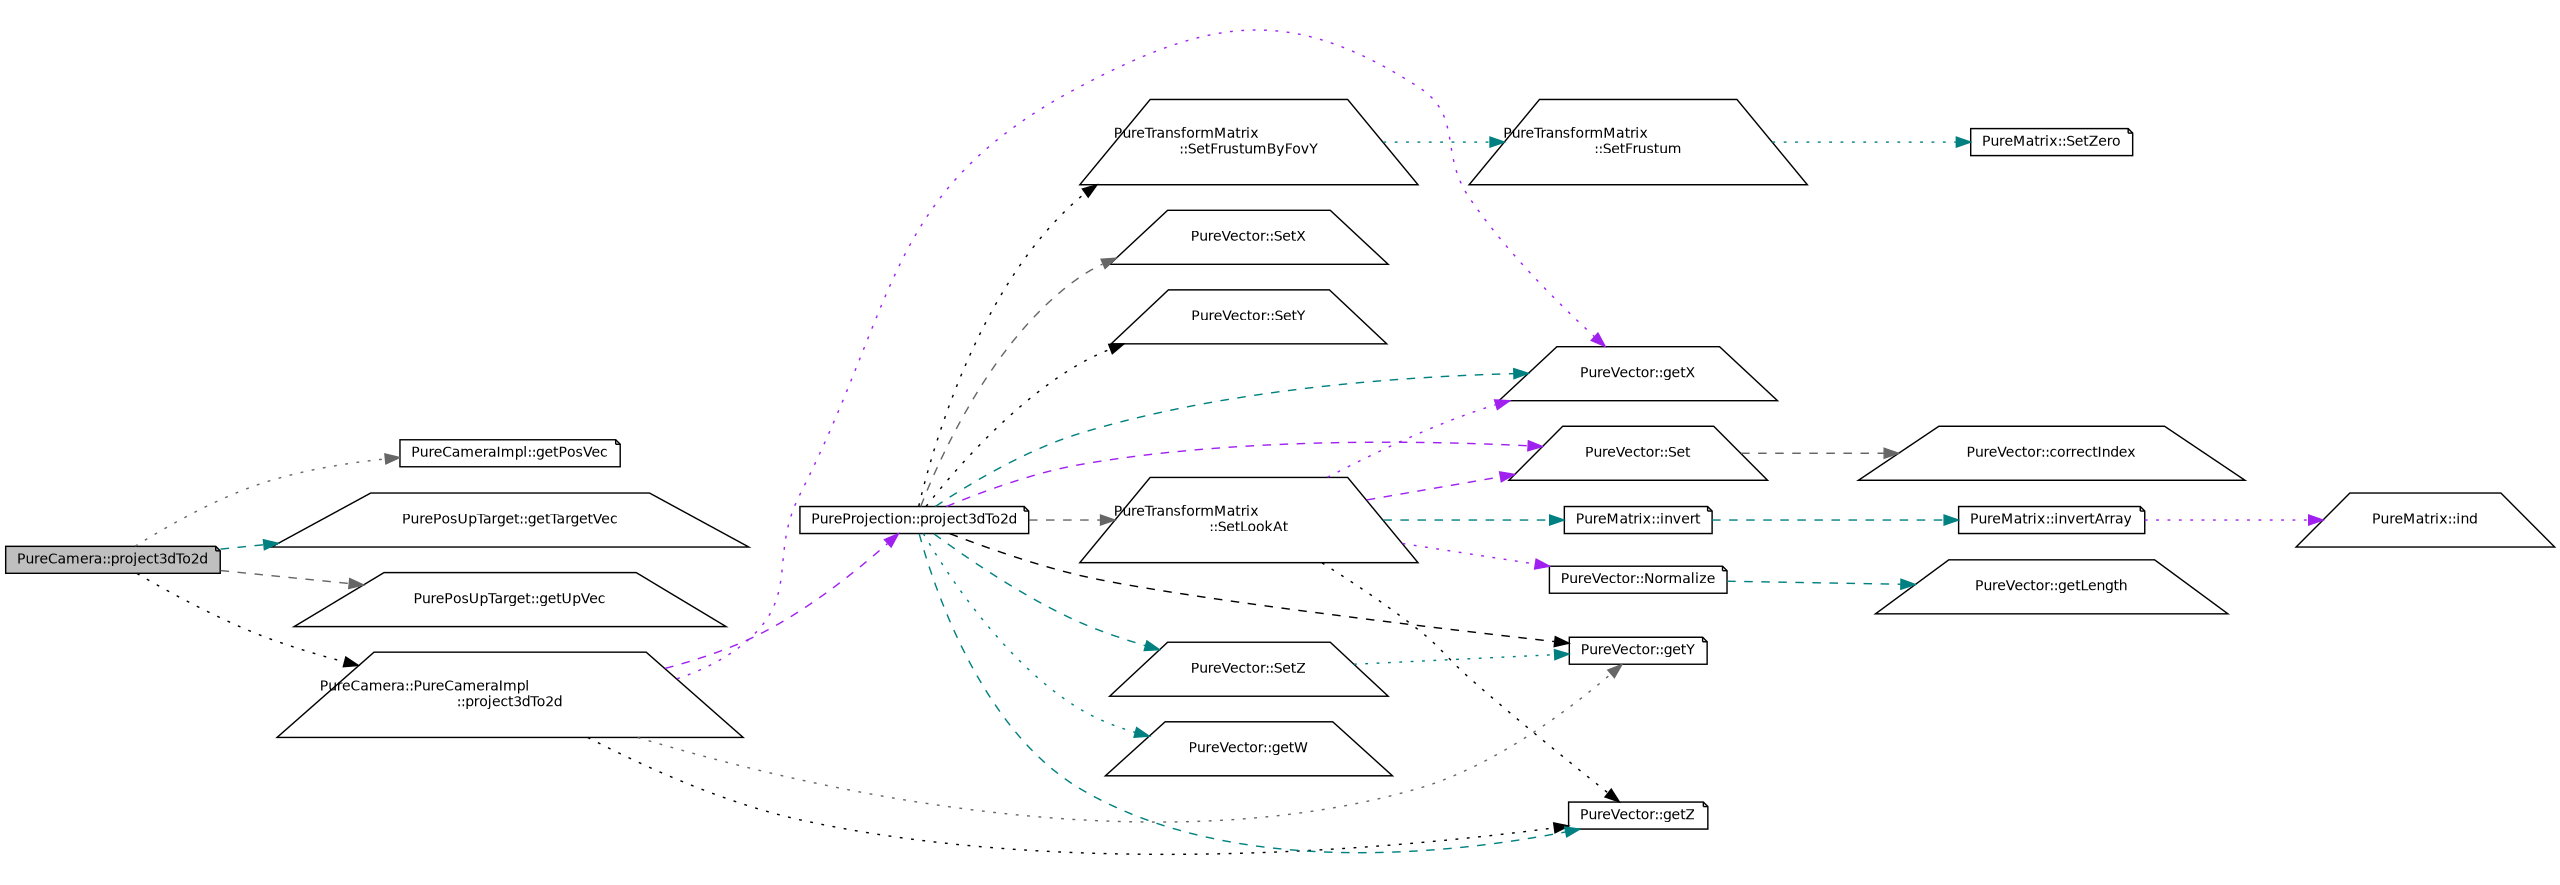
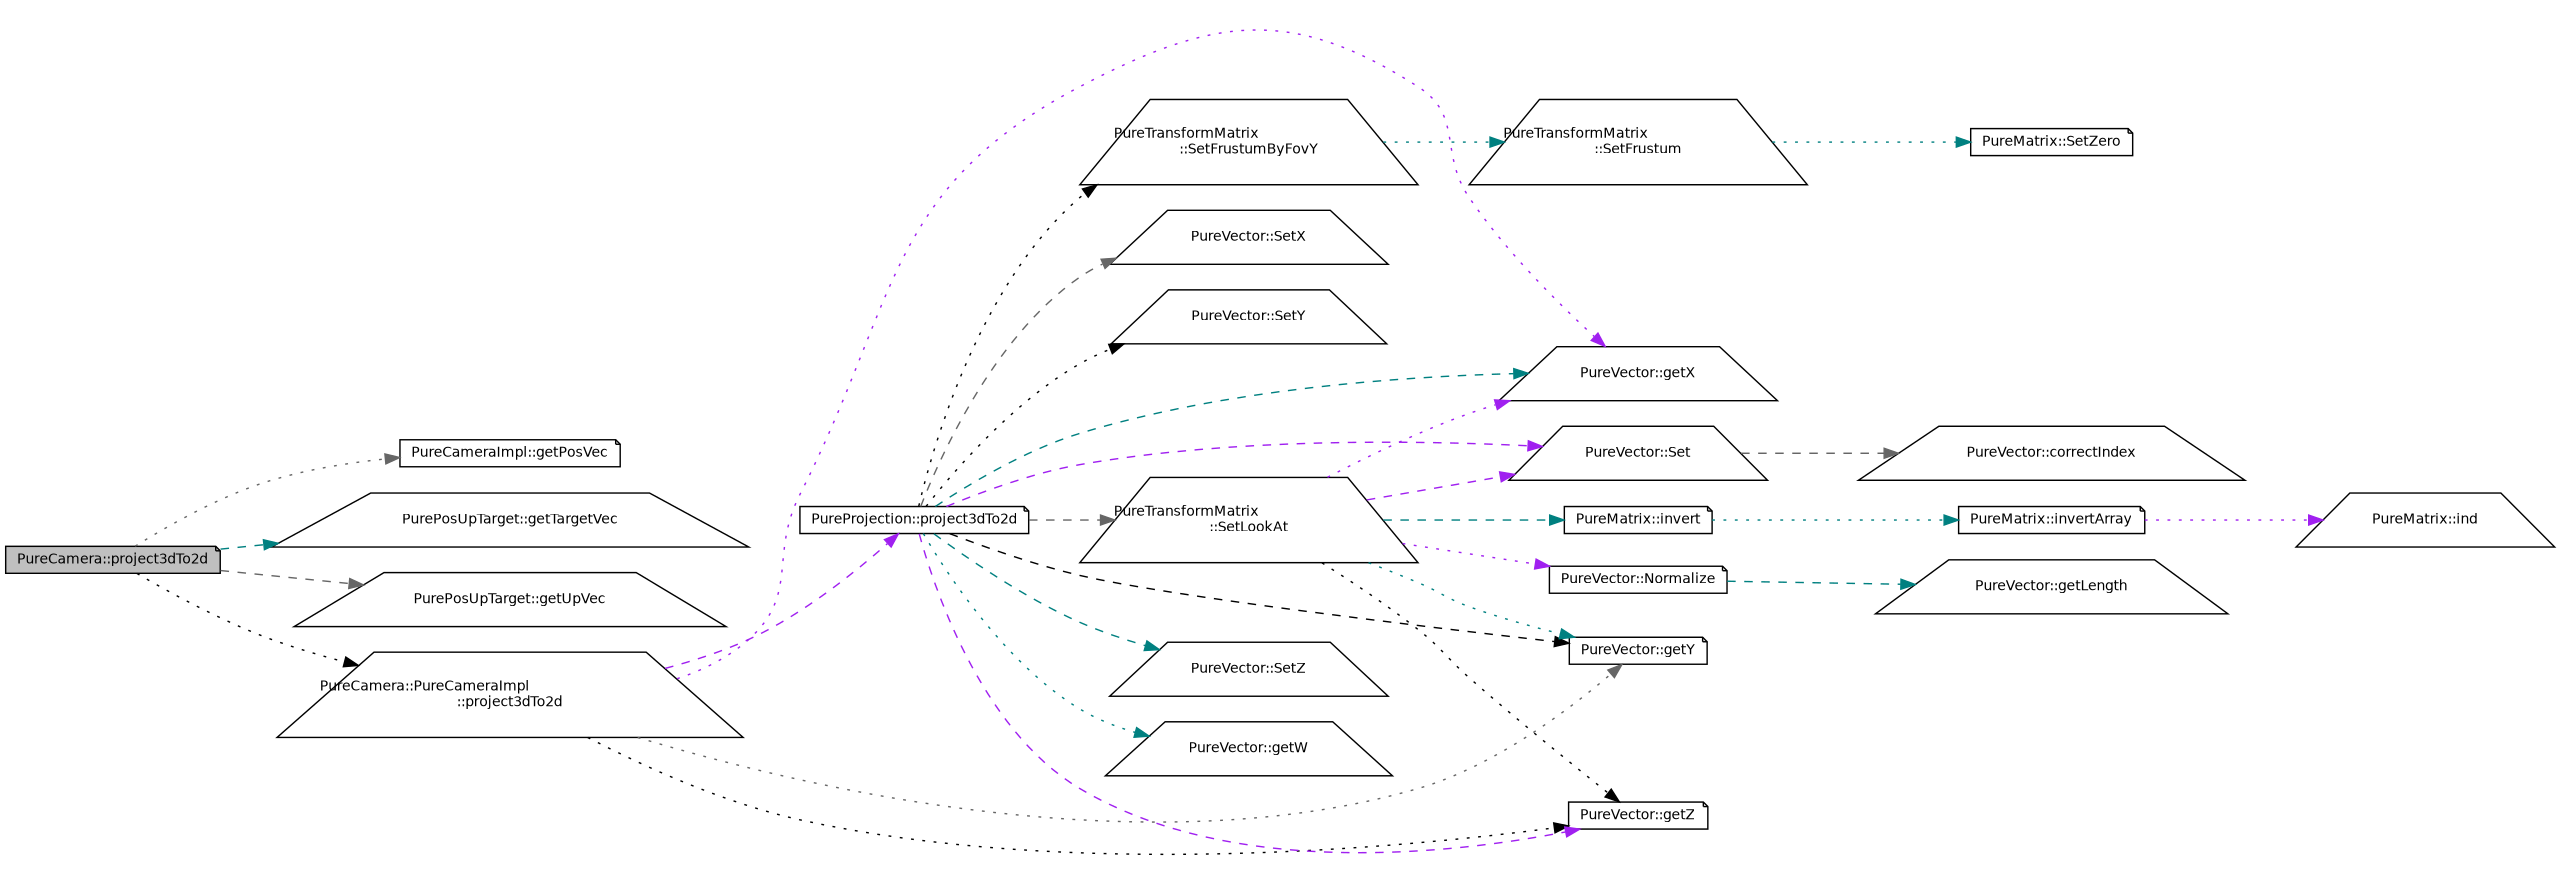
edge "PureMatrix::invert" -> "PureMatrix::invertArray": style dashed -> dotted
edge "PureVector::SetZ" -> "PureVector::getY": now "PureTransformMatrix ::SetLookAt" -> "PureVector::getY"
edge "PureProjection::project3dTo2d" -> "PureVector::getZ": color teal -> purple
